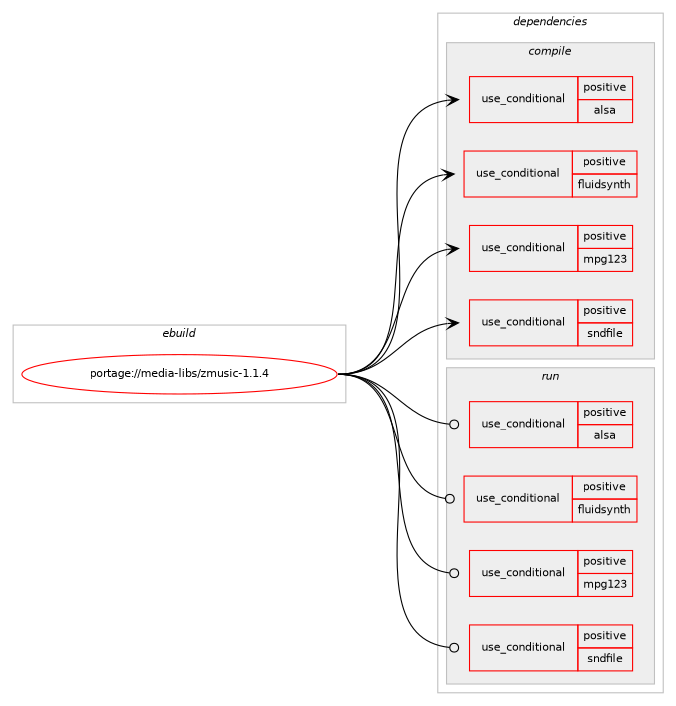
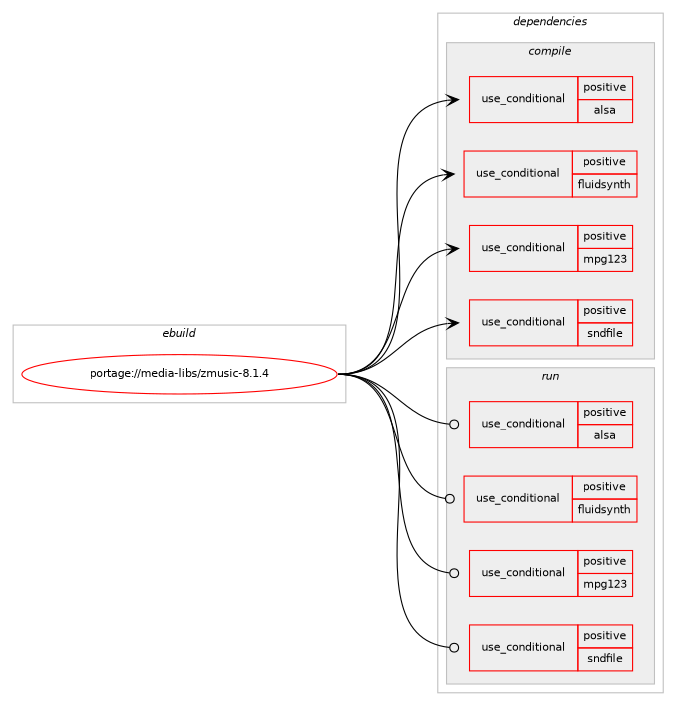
node "portage://media-libs/zmusic-1.1.4": label "portage://media-libs/zmusic-1.1.4" -> "portage://media-libs/zmusic-8.1.4"
